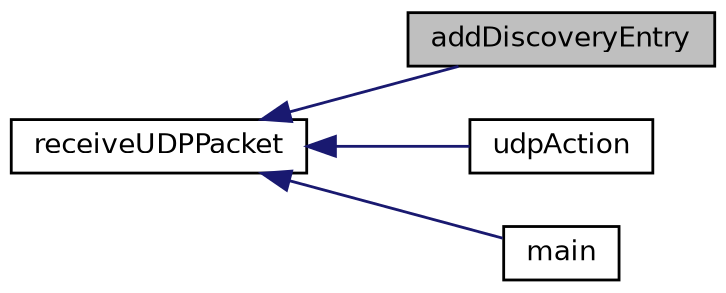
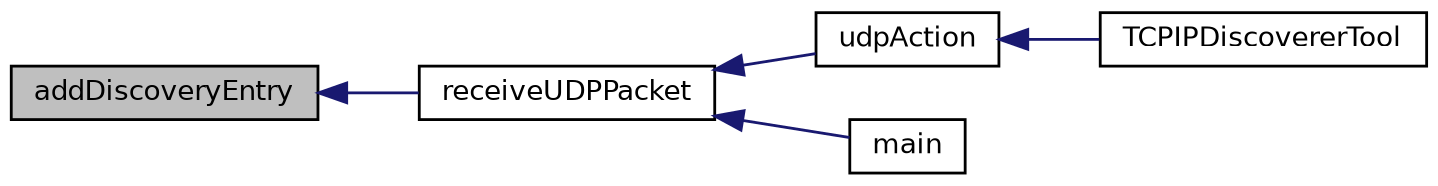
node "TCPIPDiscovererTool": added
edge "addDiscoveryEntry" -> "receiveUDPPacket": reversed
